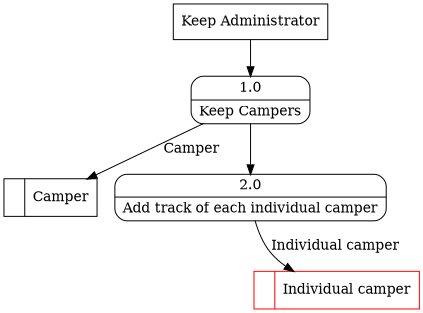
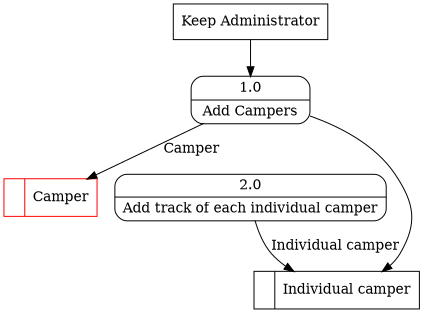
node "1.0": text "Keep Campers" -> "Add Campers"
edge "1.0" -> "2.0": now "1.0" -> "Individual camper"
node "Camper": color black -> red
node "Individual camper": color red -> black
